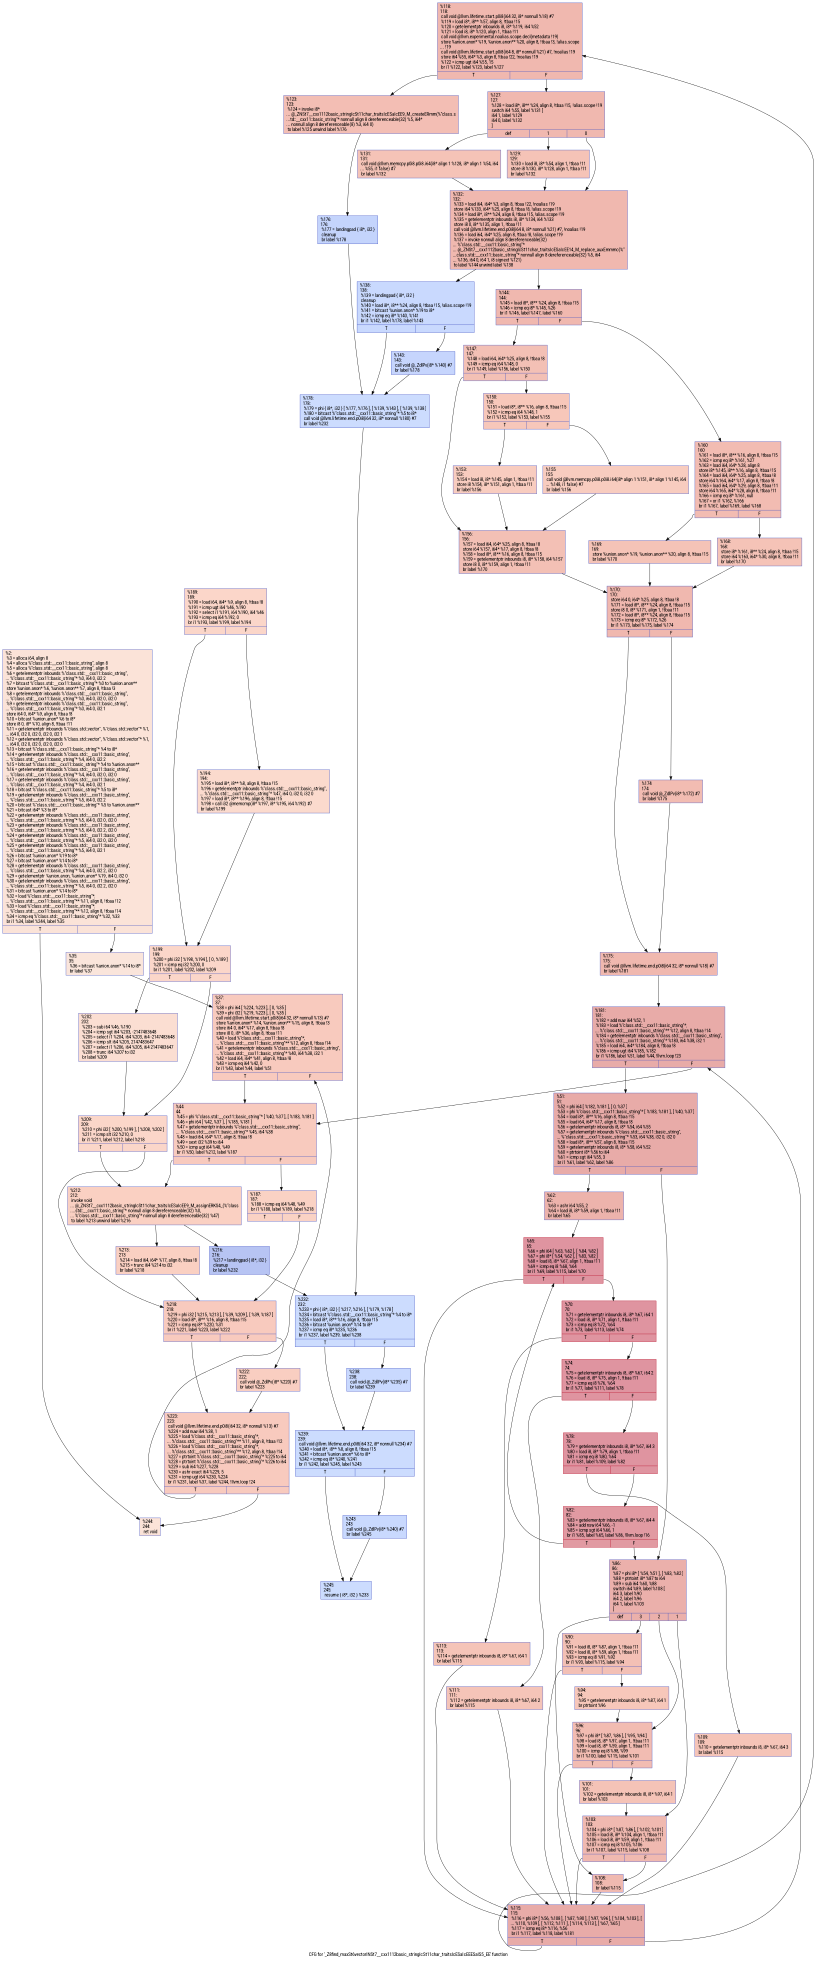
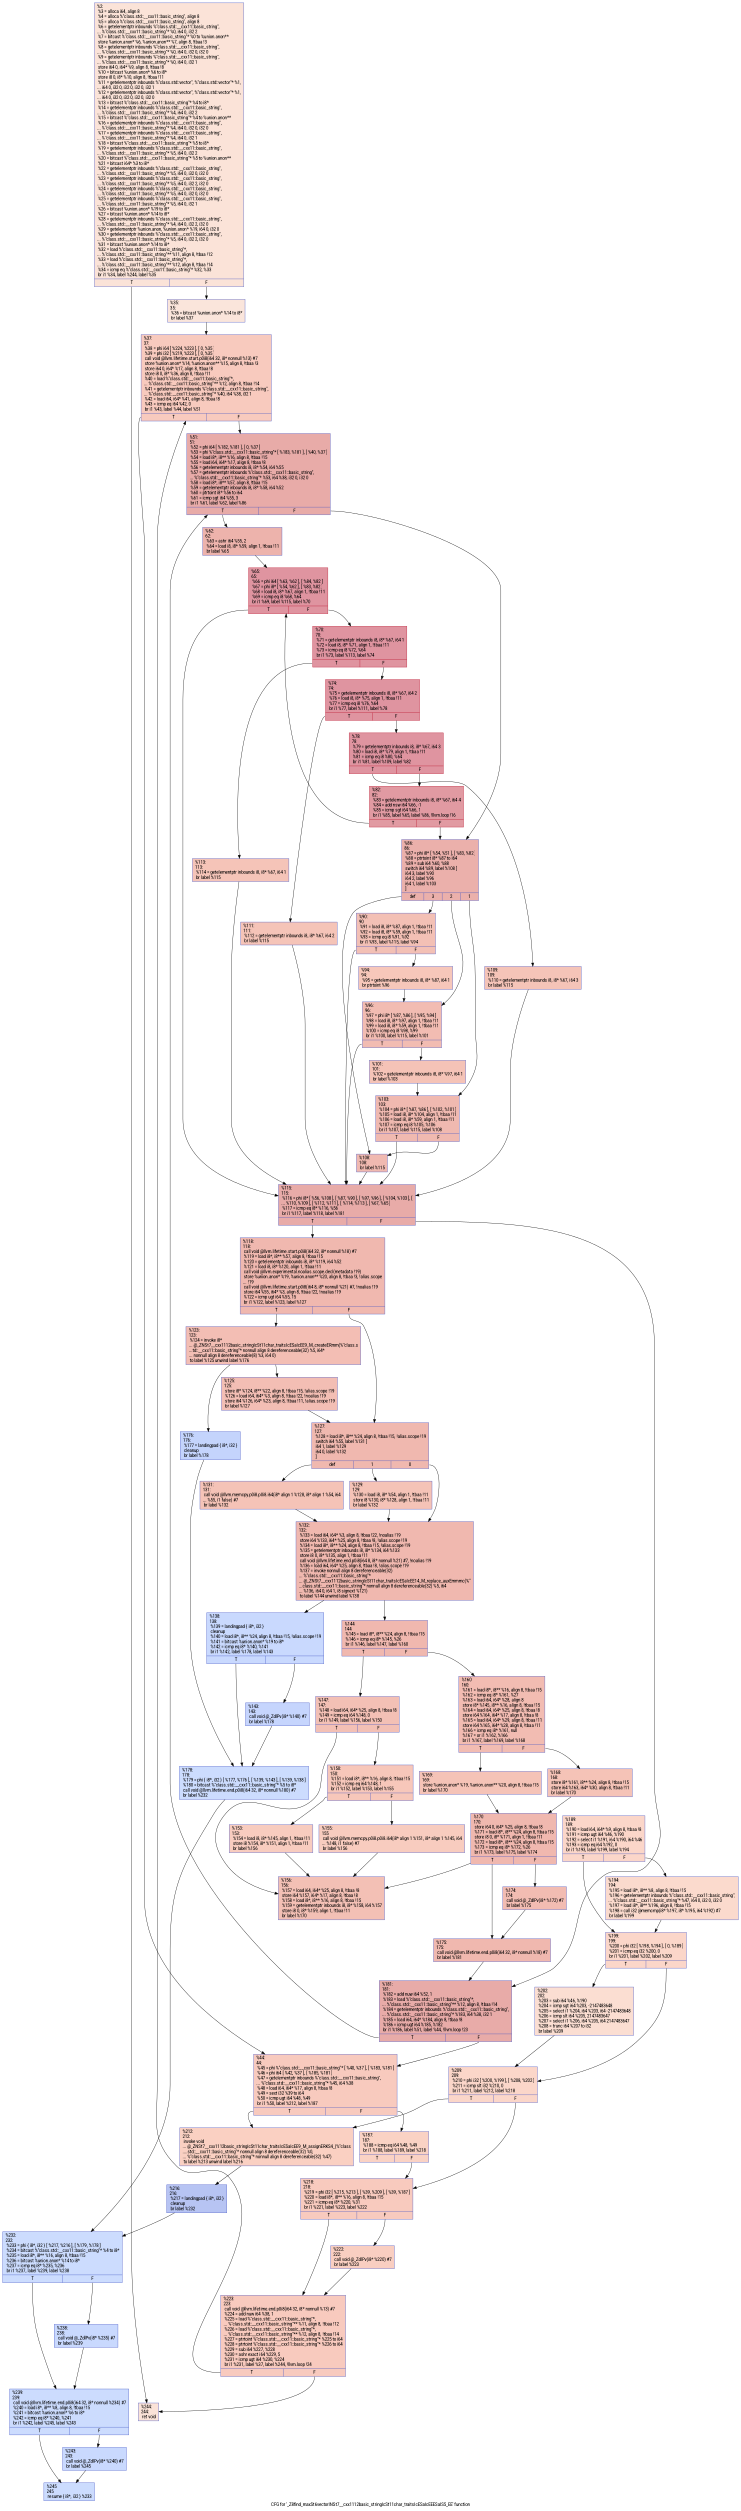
edge "%37:" -> "%51:": added
edge "%156:" -> "%170:": reversed
node "%213:": removed
node "%125:": added
